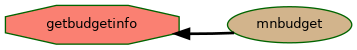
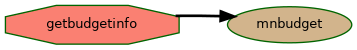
edge "mnbudget" -> "getbudgetinfo": reversed
